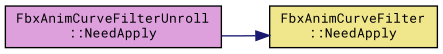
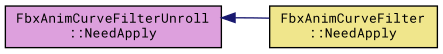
edge "FbxAnimCurveFilterUnroll ::NeedApply" -> "FbxAnimCurveFilter ::NeedApply": reversed
